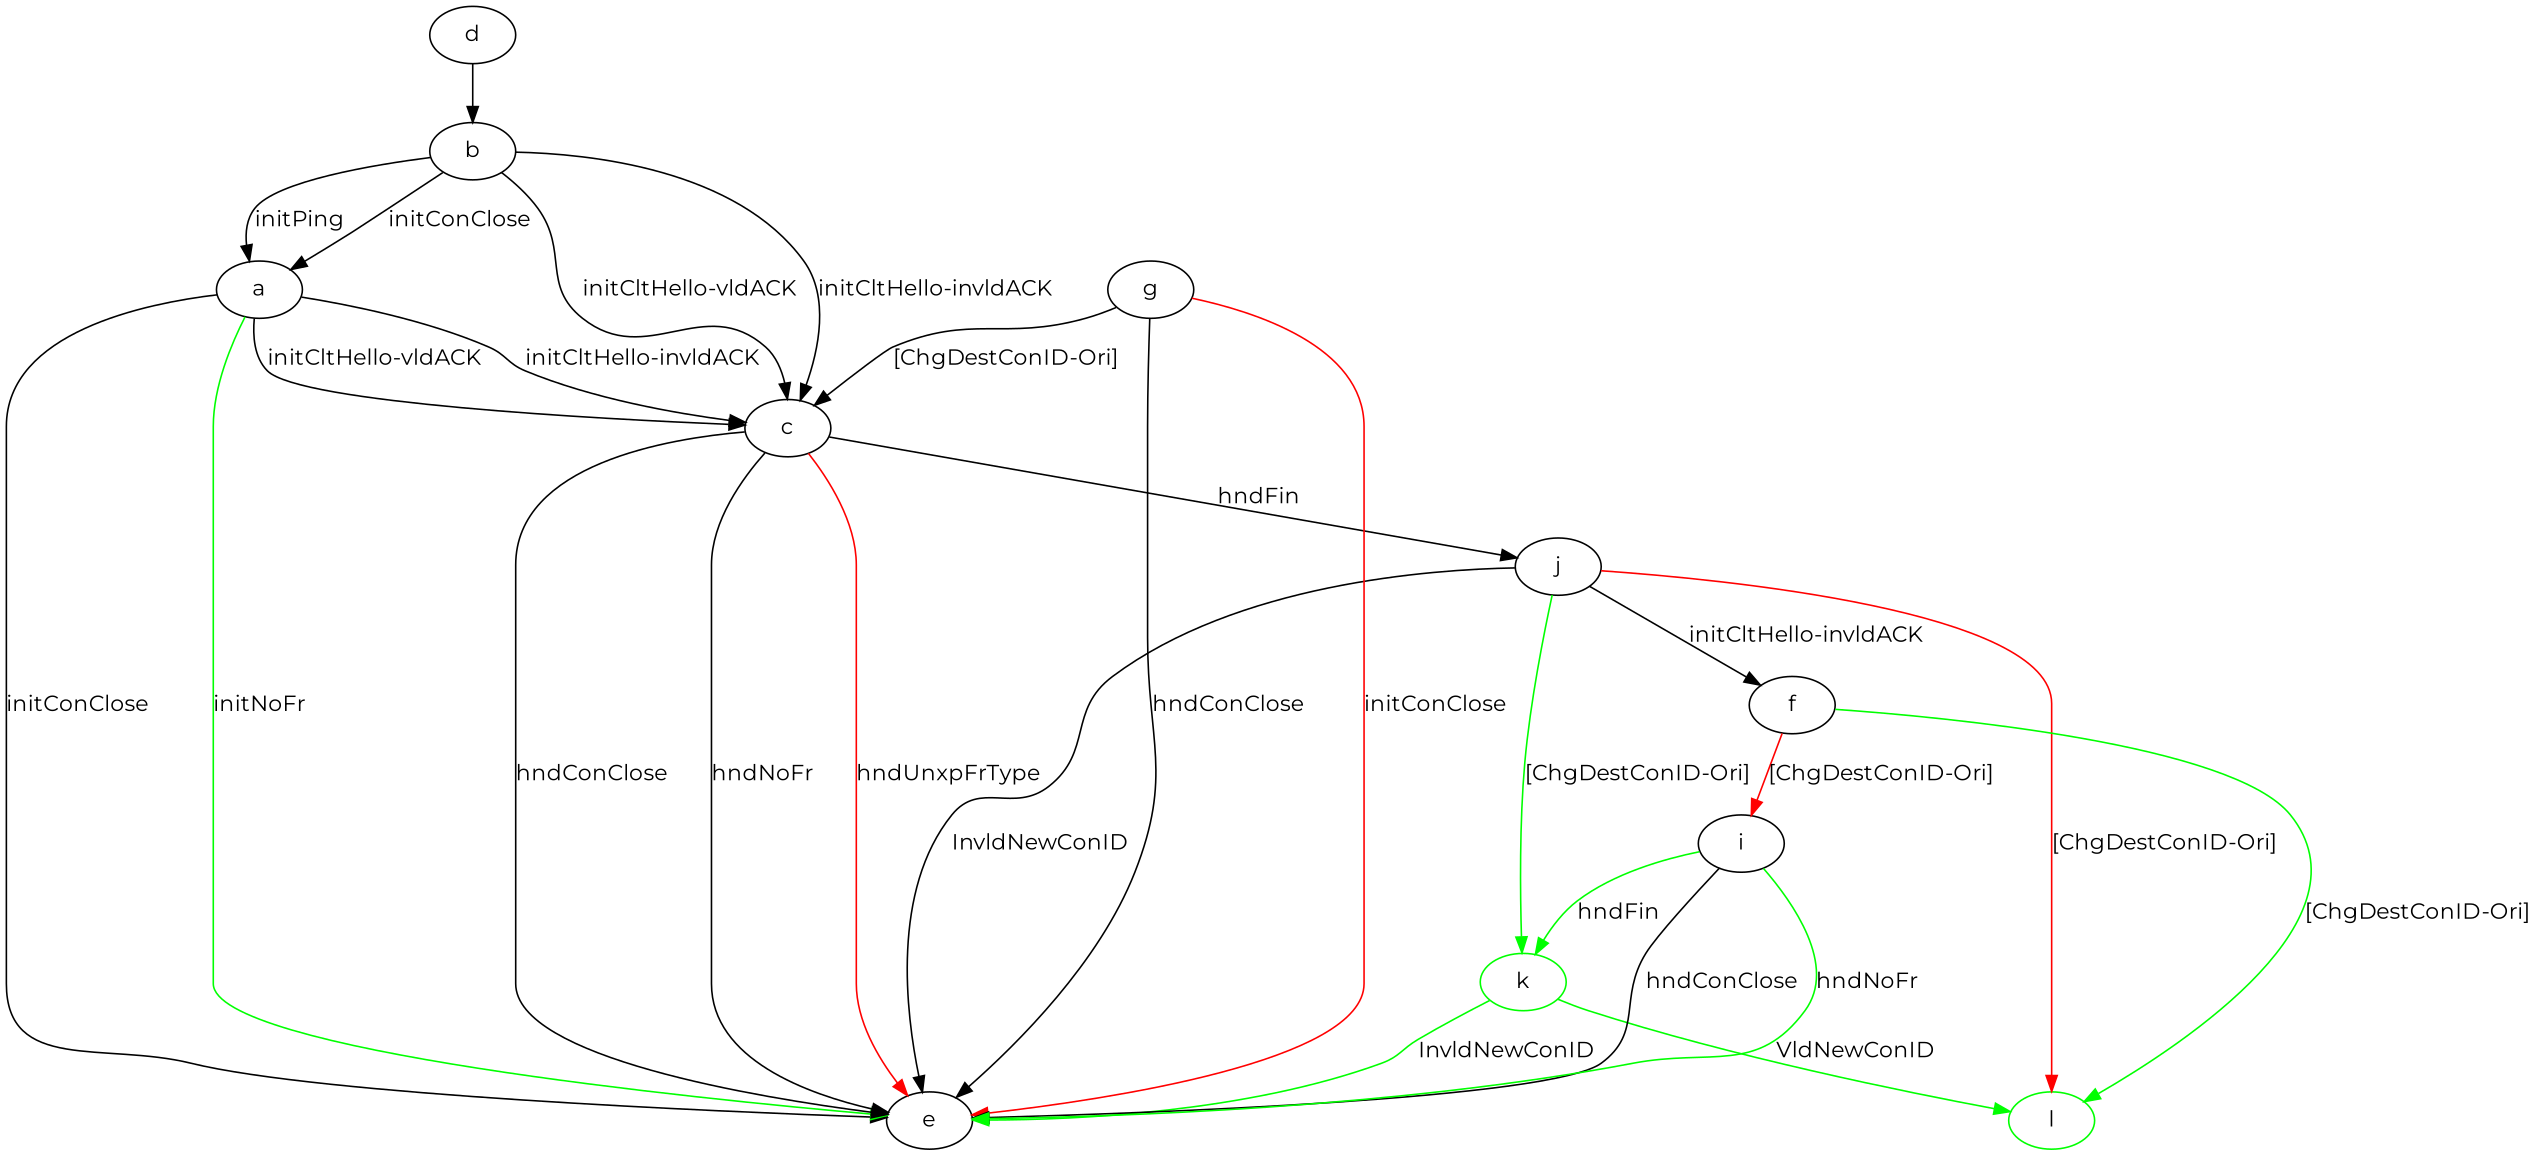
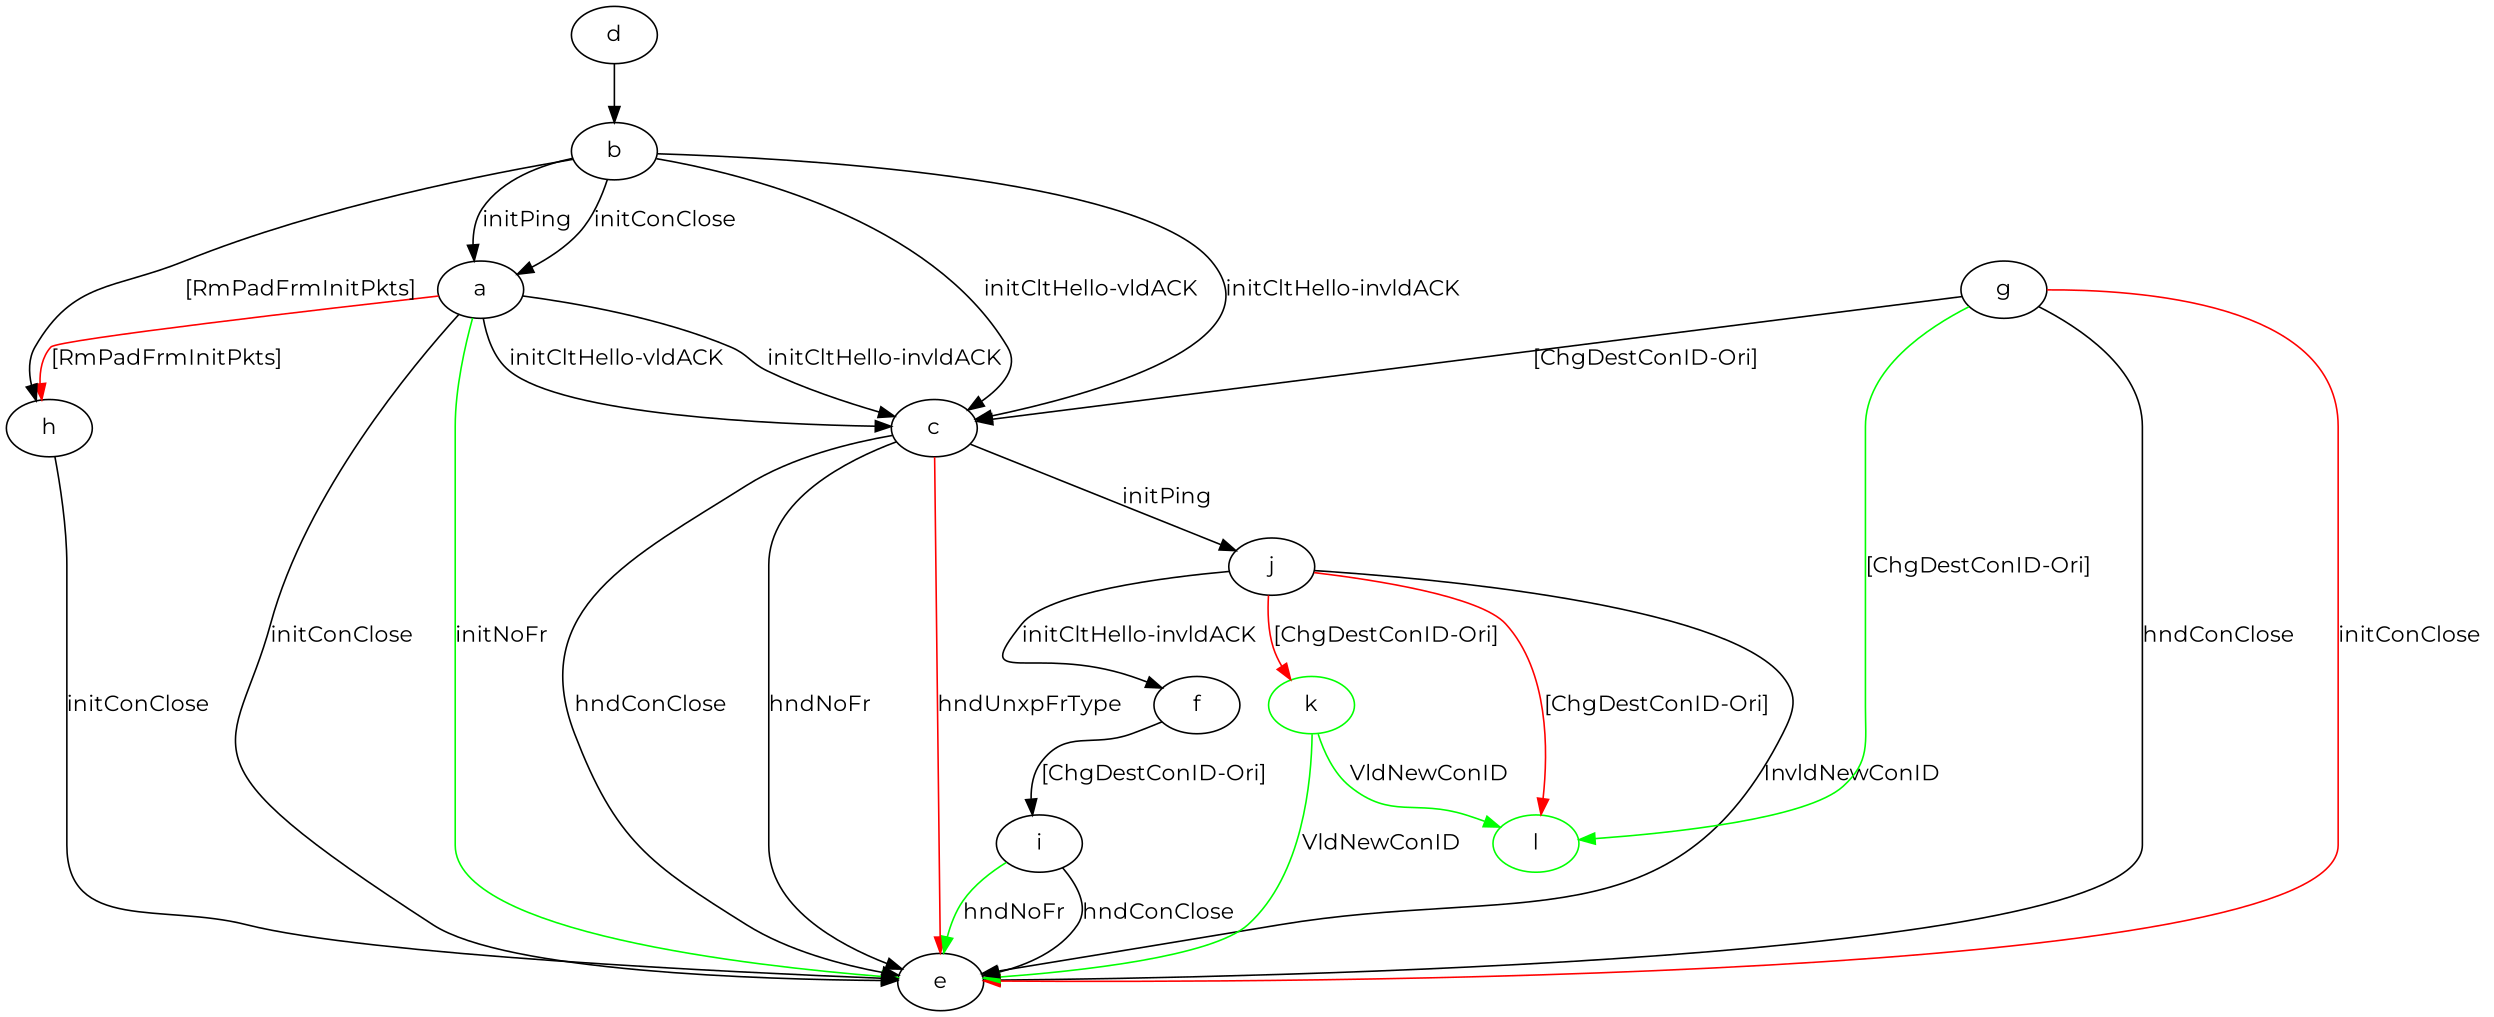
node "h": added
edge "c" -> "j": label "hndFin " -> "initPing "
edge "j" -> "k": color green -> red
edge "f" -> "i": color red -> black
edge "f" -> "l": now "g" -> "l"
edge "i" -> "k": removed, label "hndFin"
edge "k" -> "e": label "InvldNewConID " -> "VldNewConID "
